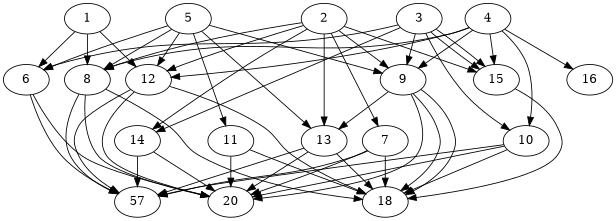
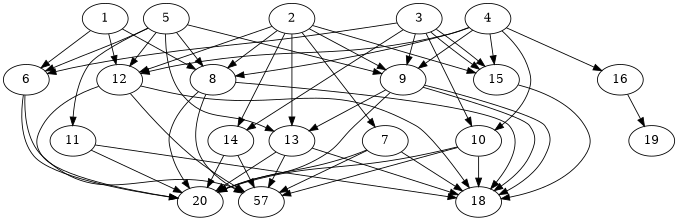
node "19": added
